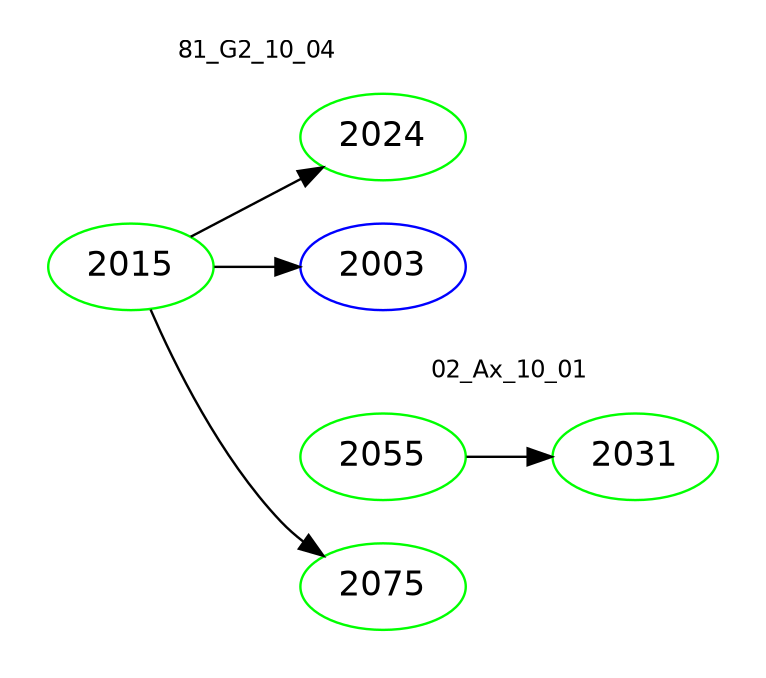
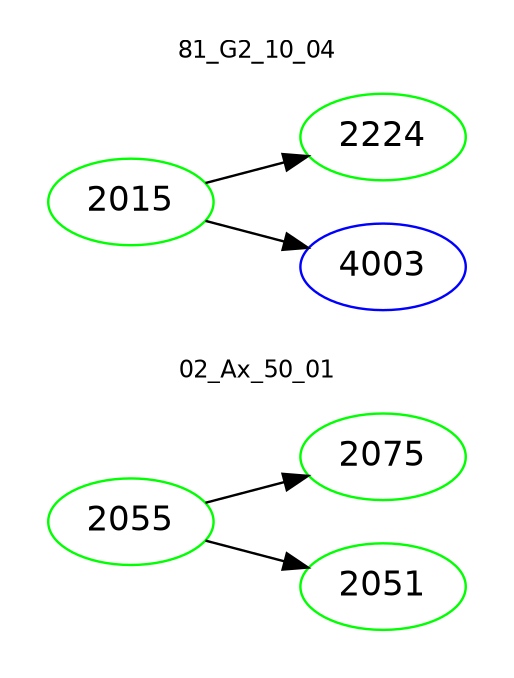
node "2024": label "2024" -> "2224"
node "2003": label "2003" -> "4003"
cluster "02_Ax_10_01": label "02_Ax_10_01" -> "02_Ax_50_01"
edge "2015" -> "2075": now "2055" -> "2075"
node "2031": label "2031" -> "2051"
